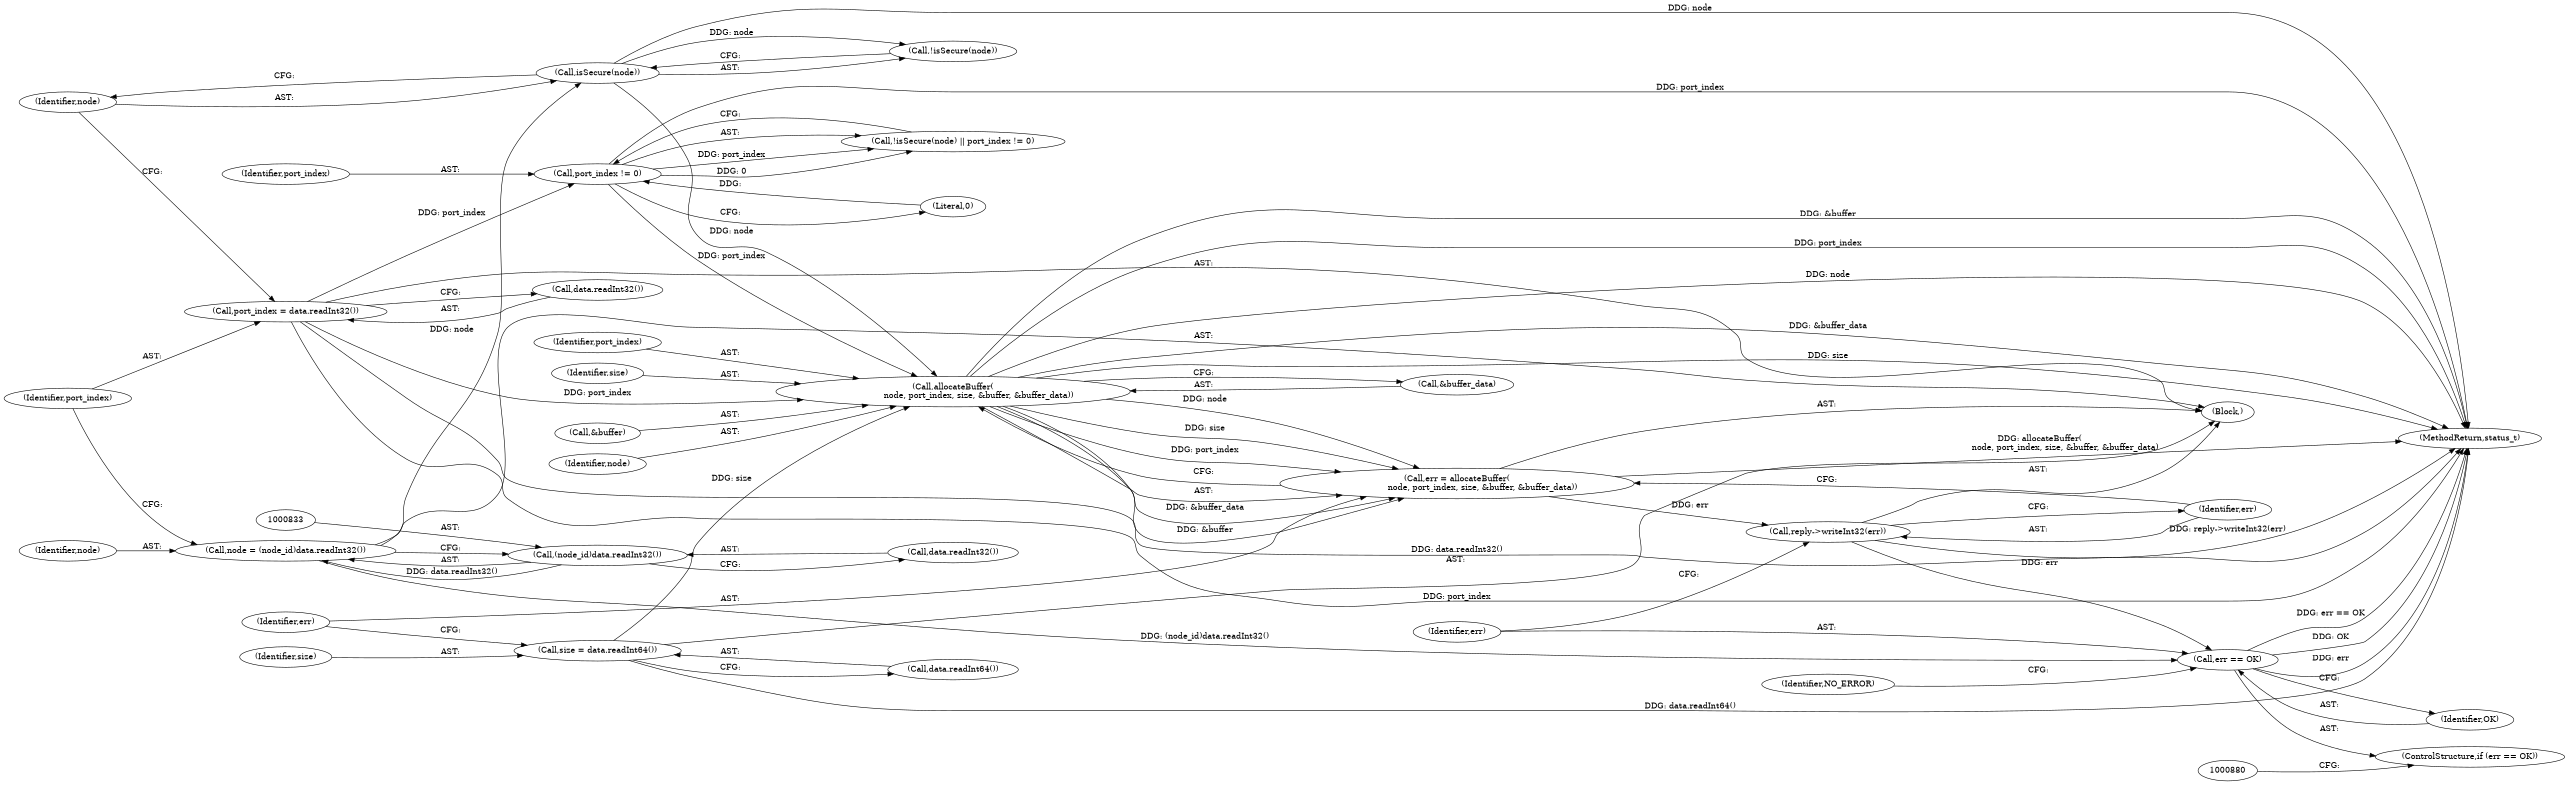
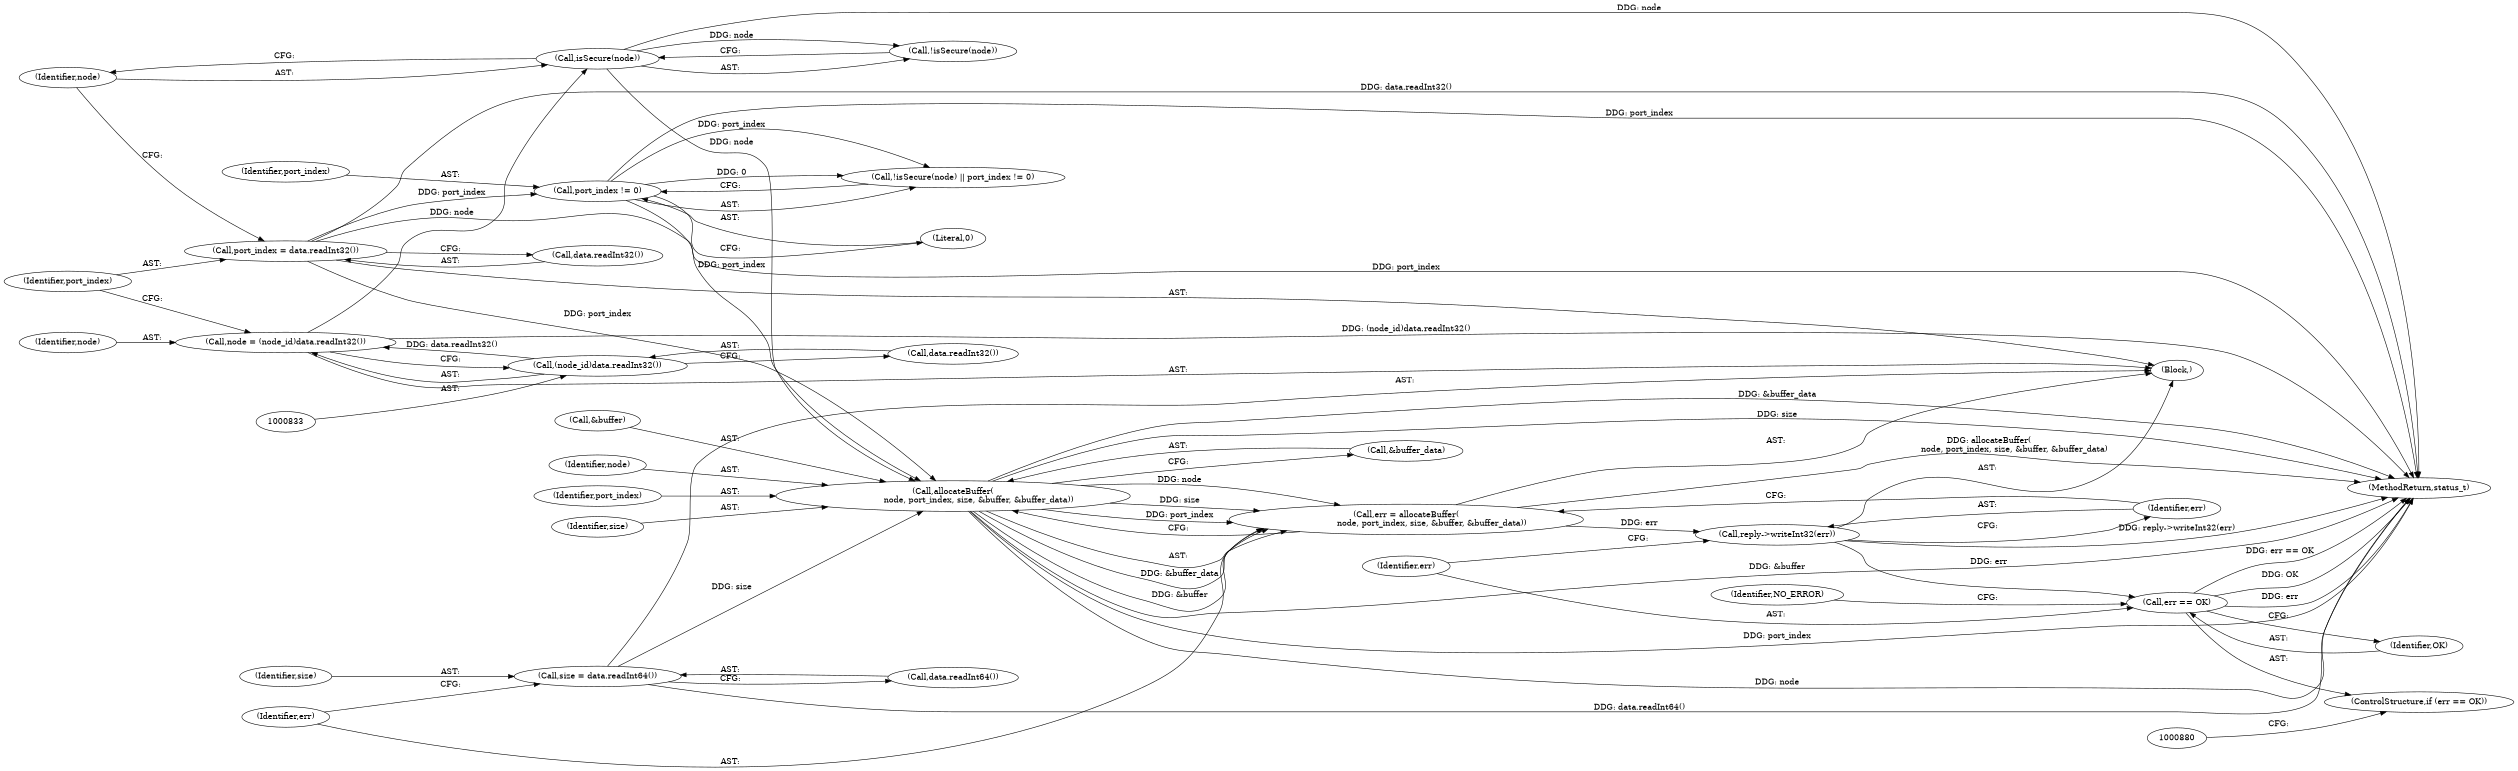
edge "(Literal,0)" -> "(Call,port_index != 0)": label "DDG: " -> "AST: "
edge "(Call,node = (node_id)data.readInt32())" -> "(Call,err == OK)": now "(Call,node = (node_id)data.readInt32())" -> "(MethodReturn,status_t)"
